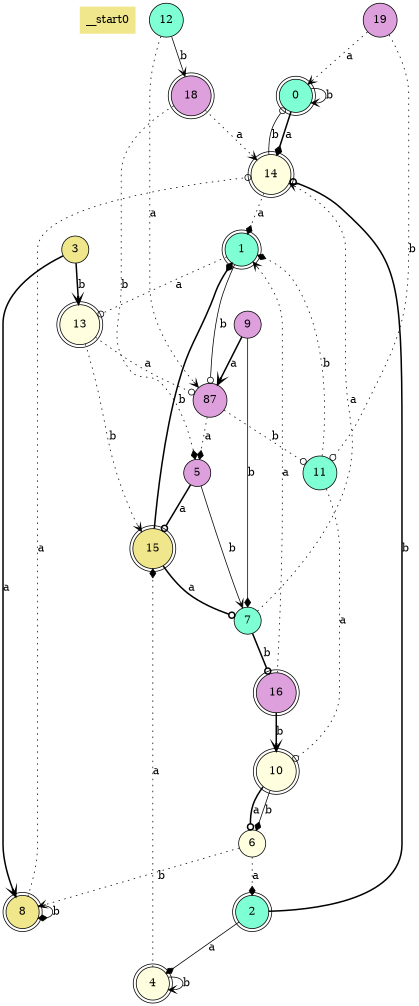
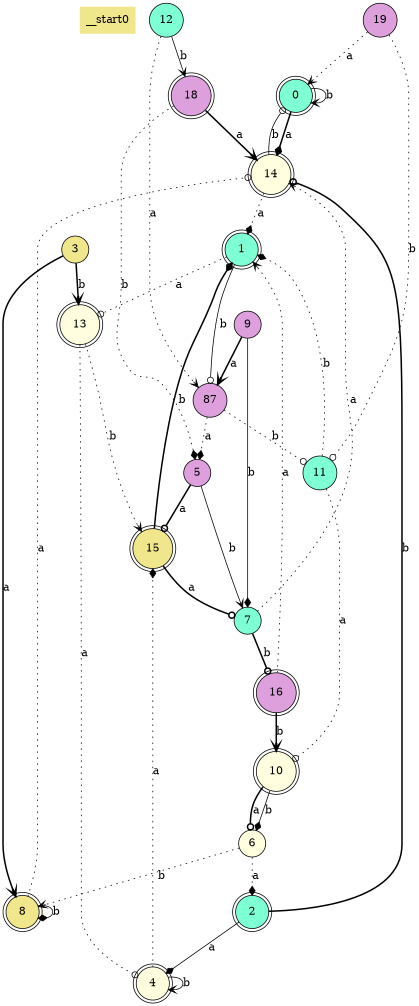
edge "18" -> "14": style dotted -> bold
edge "13" -> "87": now "13" -> "4"
